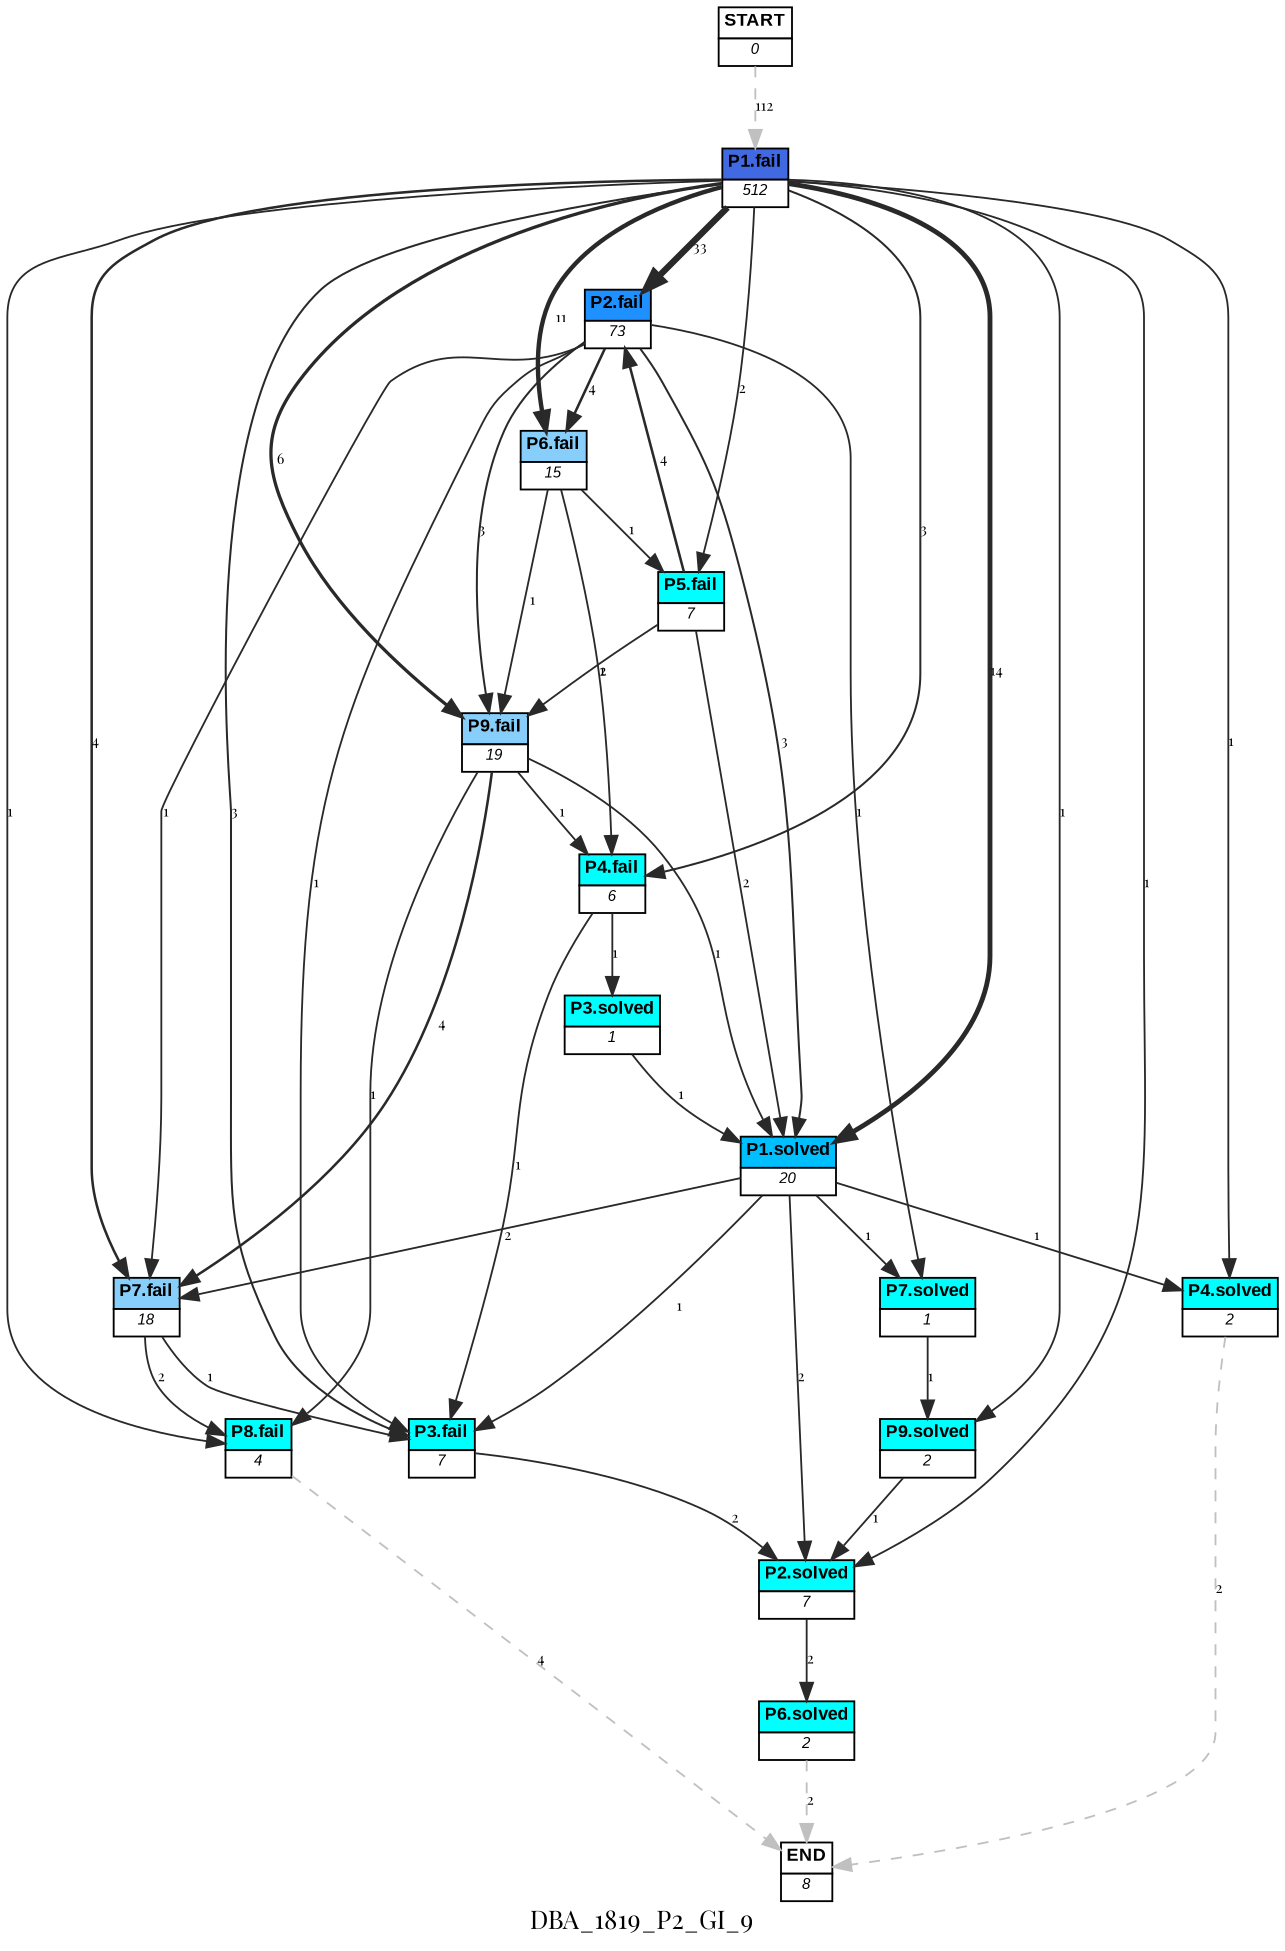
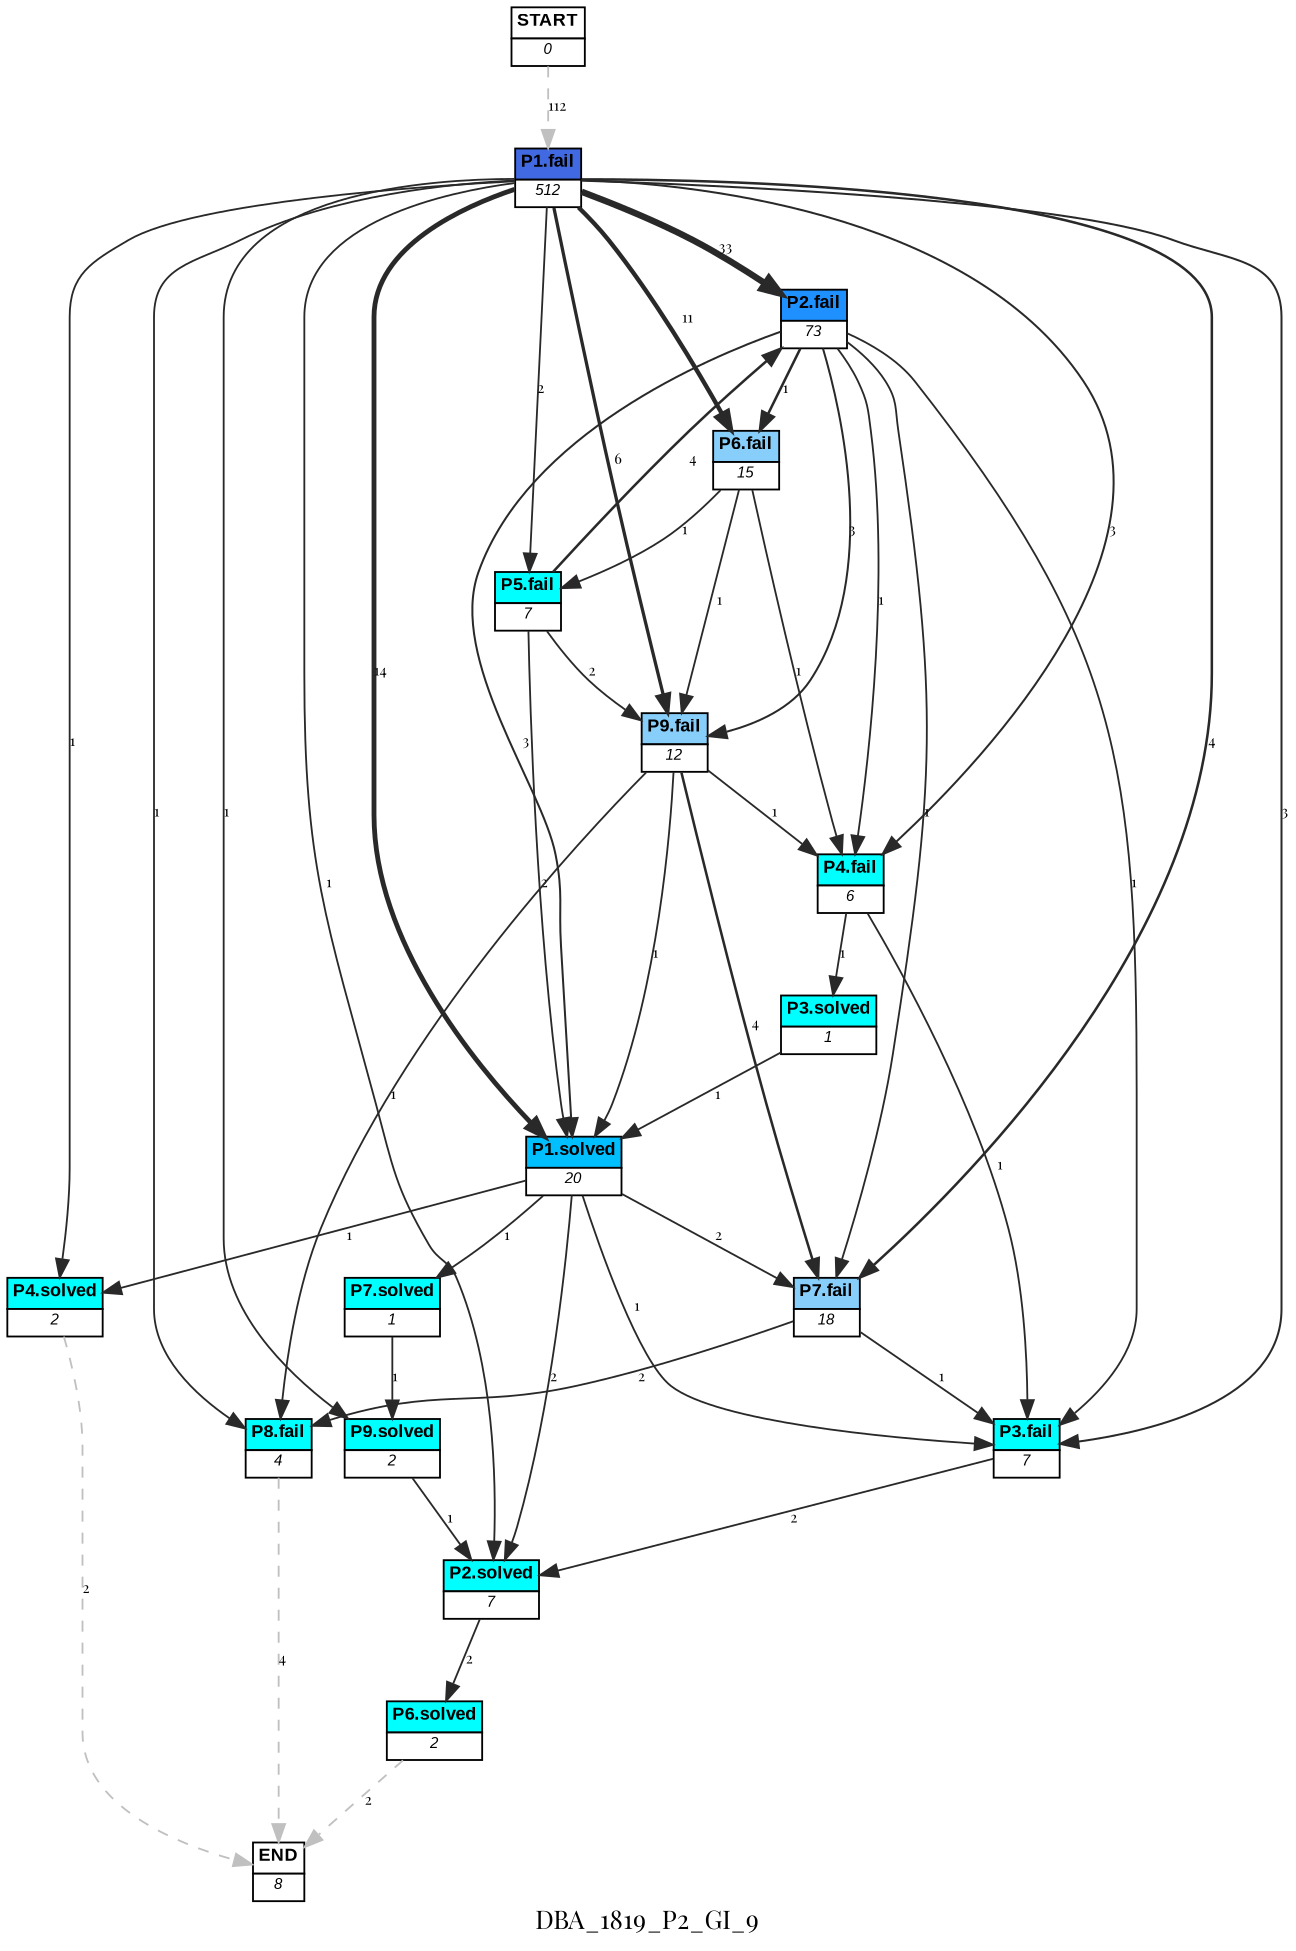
edge "P2.fail" -> "P6.fail": label "4" -> "1"
edge "P2.fail" -> "P7.solved": now "P2.fail" -> "P4.fail"
node "P9.fail": text "19" -> "12"
